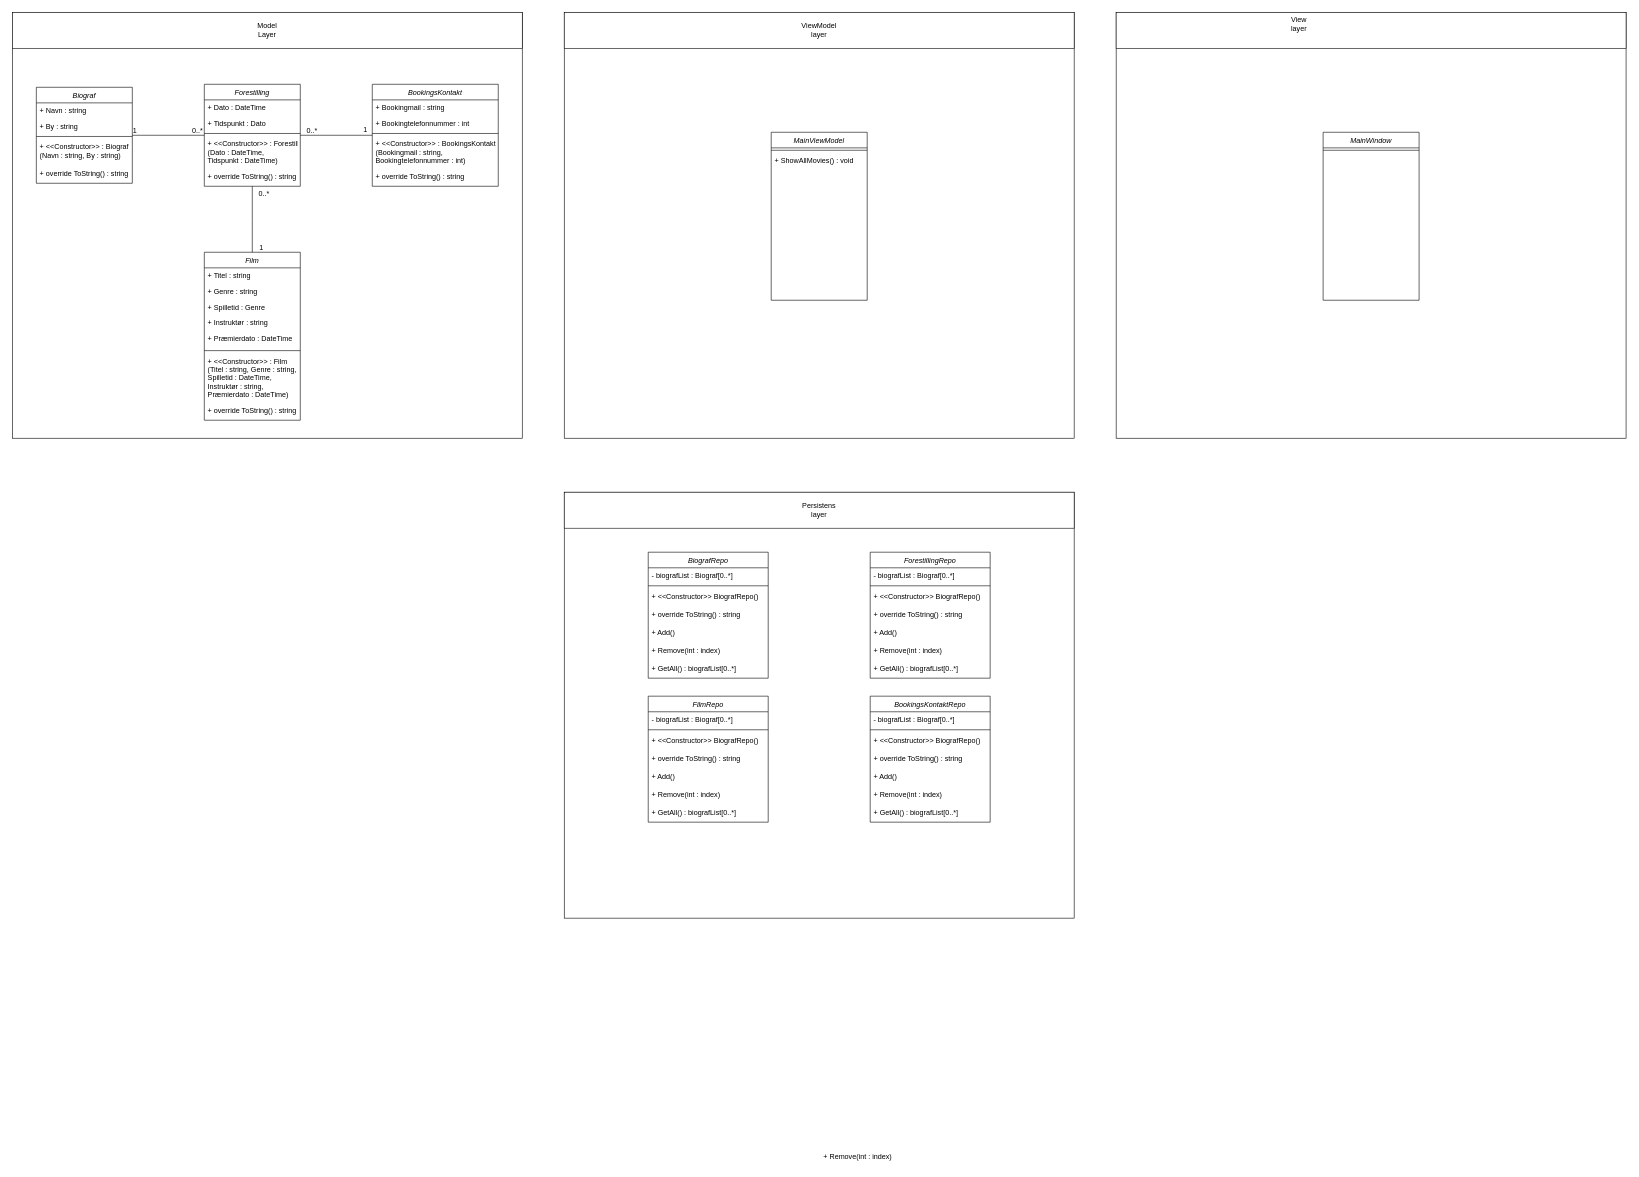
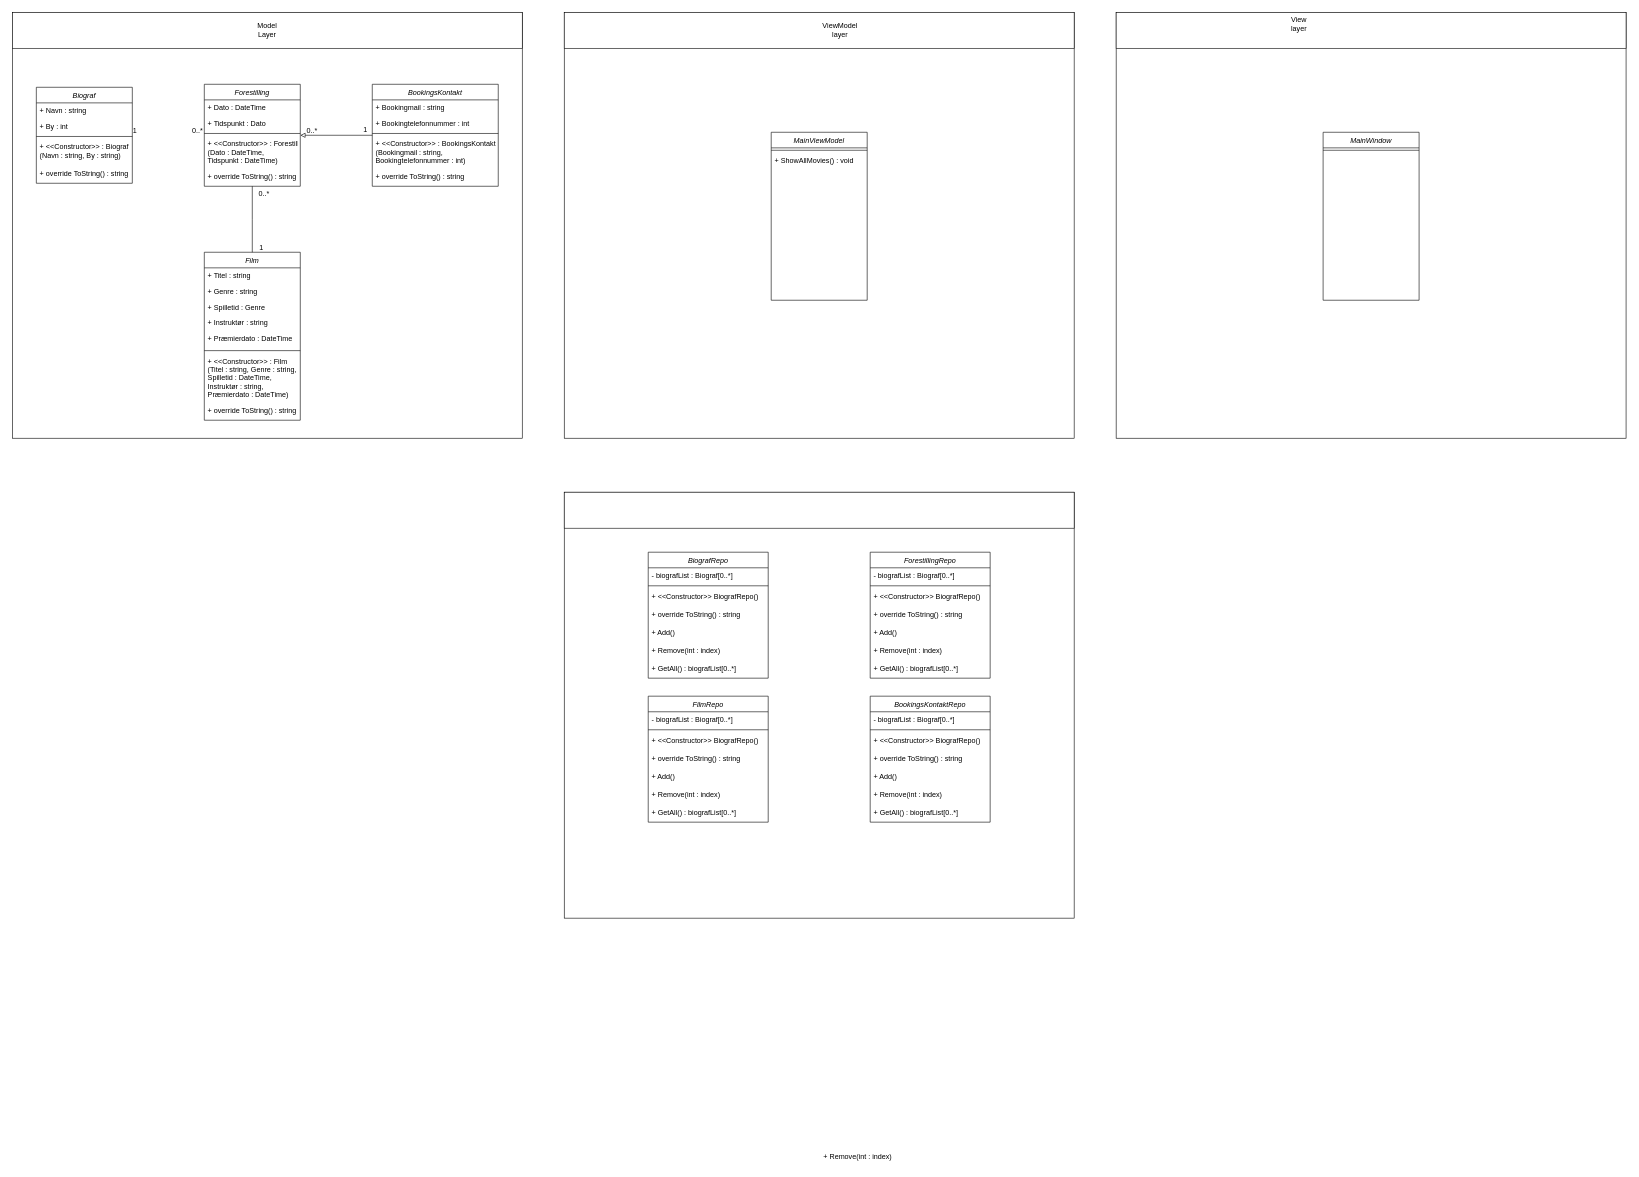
node "ViewModel layer": moved (819, 30) -> (840, 30)
node "+ By : string": label "+ By : string" -> "+ By : int"
edge "Biograf" -- "Forestilling": removed
edge "Forestilling" -- "BookingsKontakt": arrowhead none -> block
node "Persistens layer": removed
